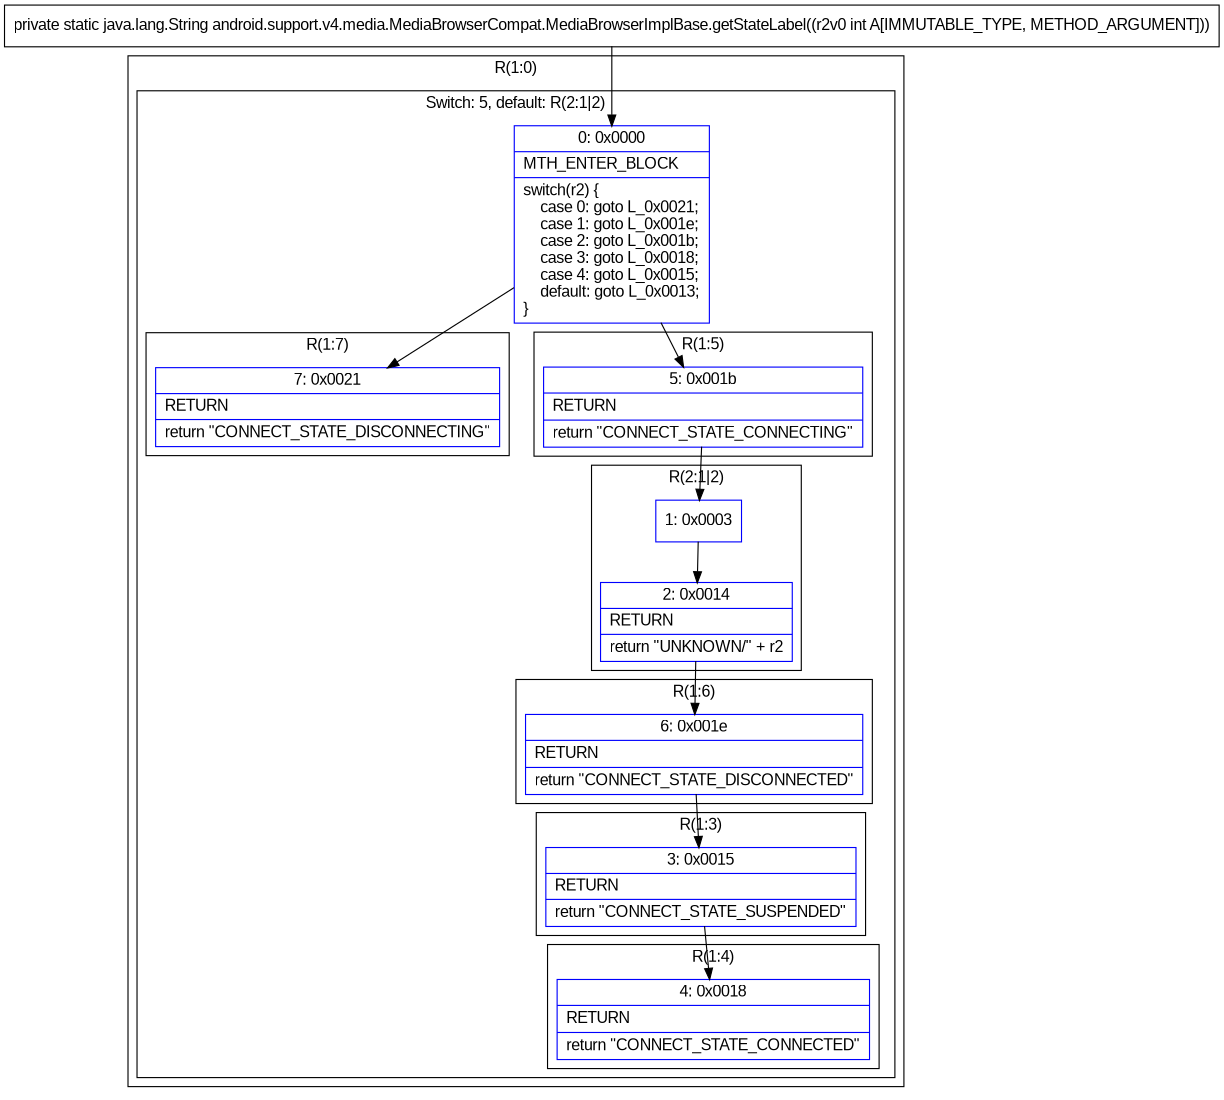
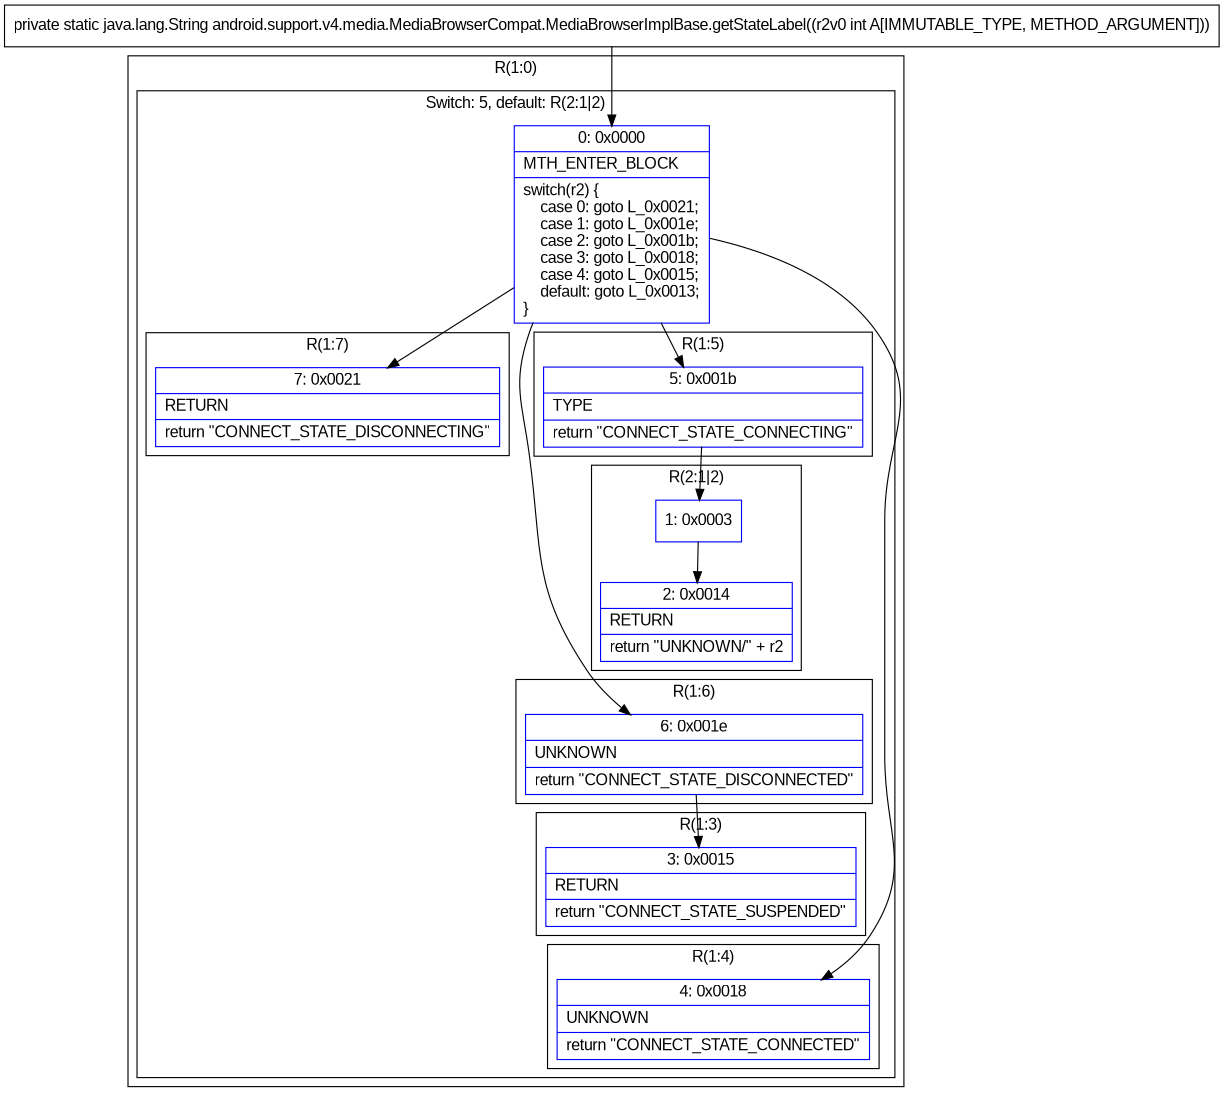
node "5: 0x001b": text "RETURN" -> "TYPE"
edge "2: 0x0014" -> "6: 0x001e": now "0: 0x0000" -> "6: 0x001e"
node "6: 0x001e": text "RETURN" -> "UNKNOWN"
edge "3: 0x0015" -> "4: 0x0018": now "0: 0x0000" -> "4: 0x0018"
node "4: 0x0018": text "RETURN" -> "UNKNOWN"
